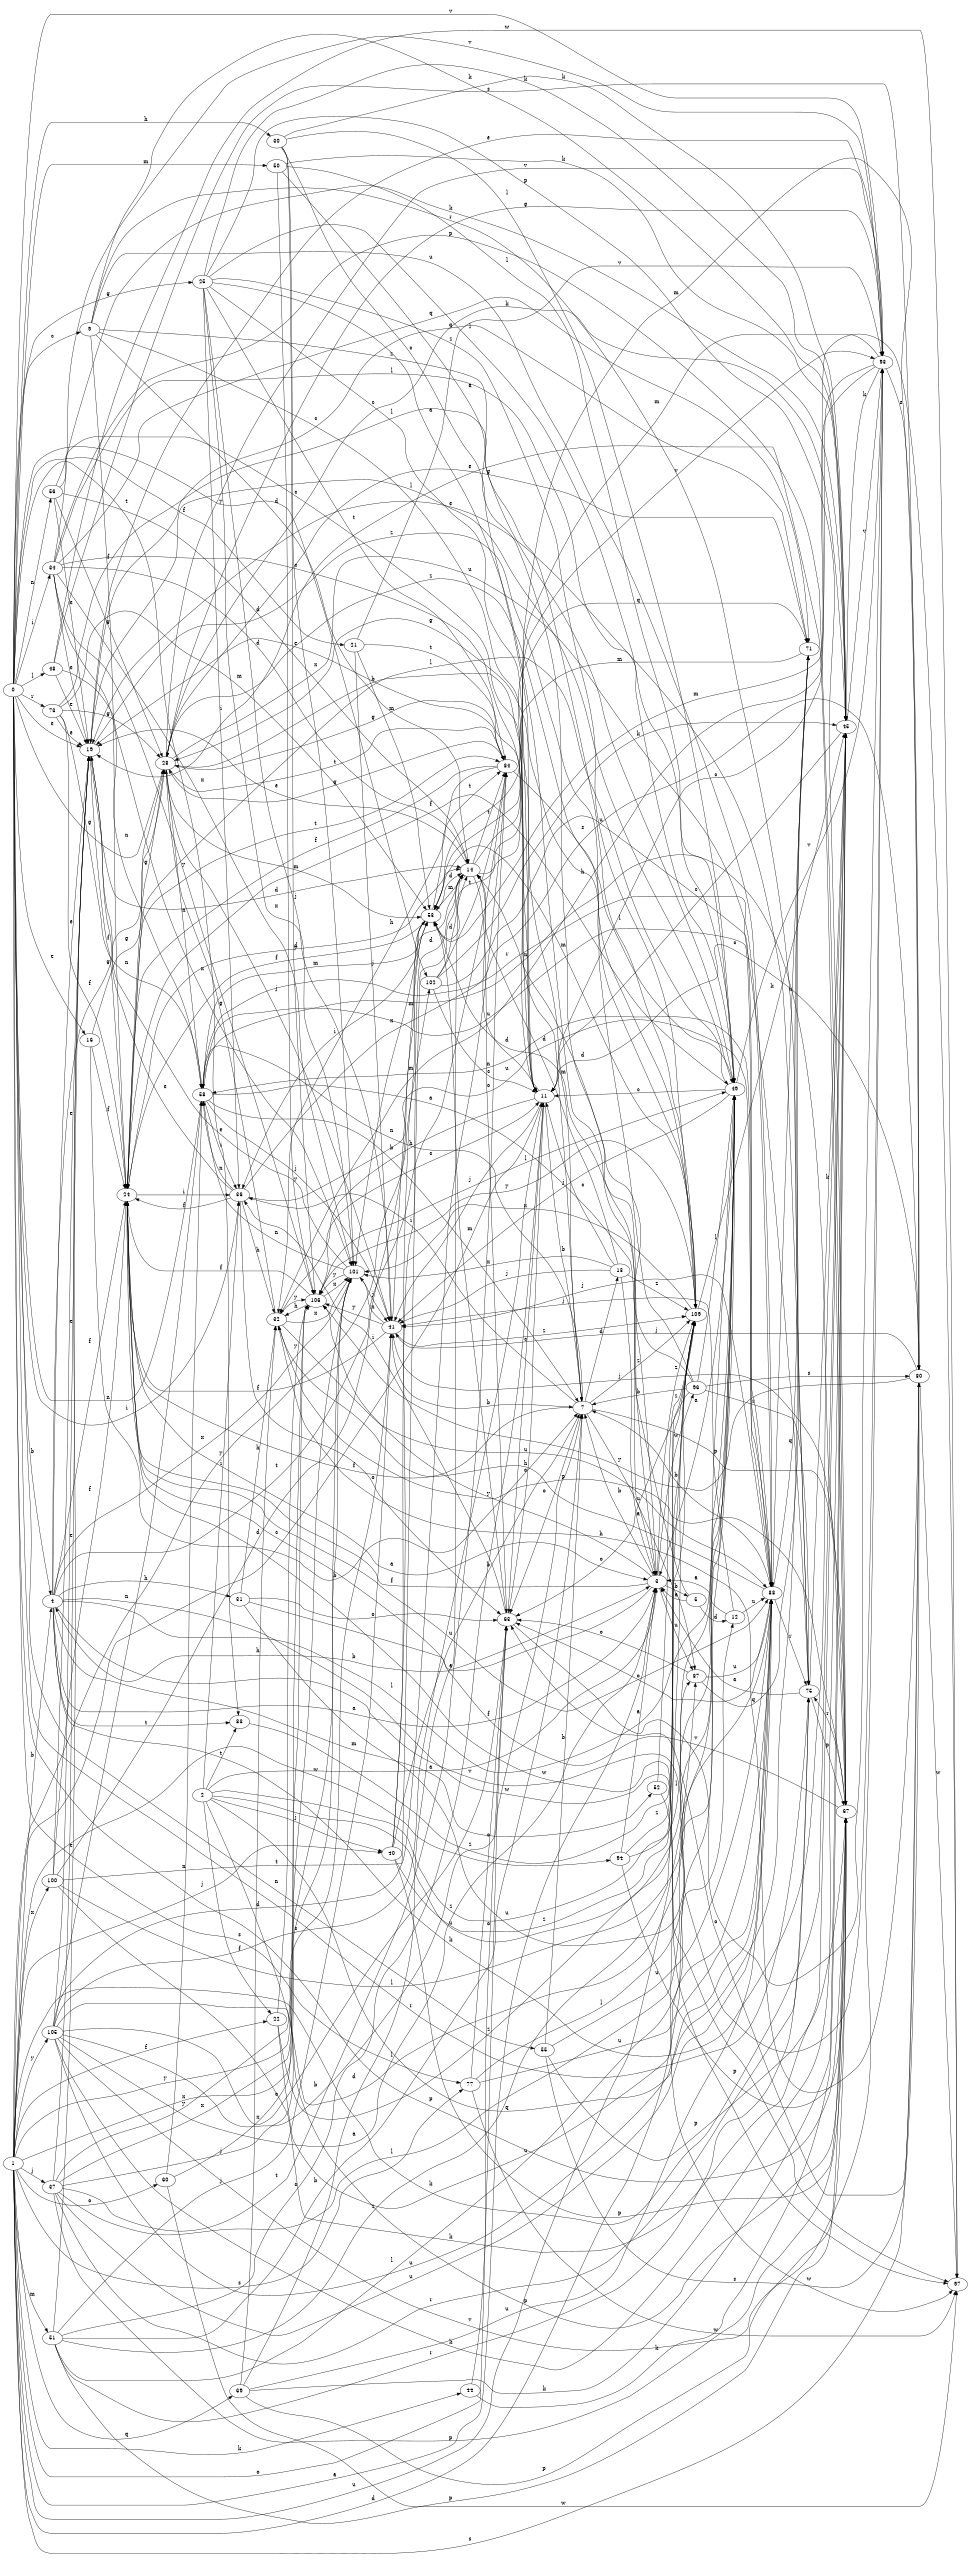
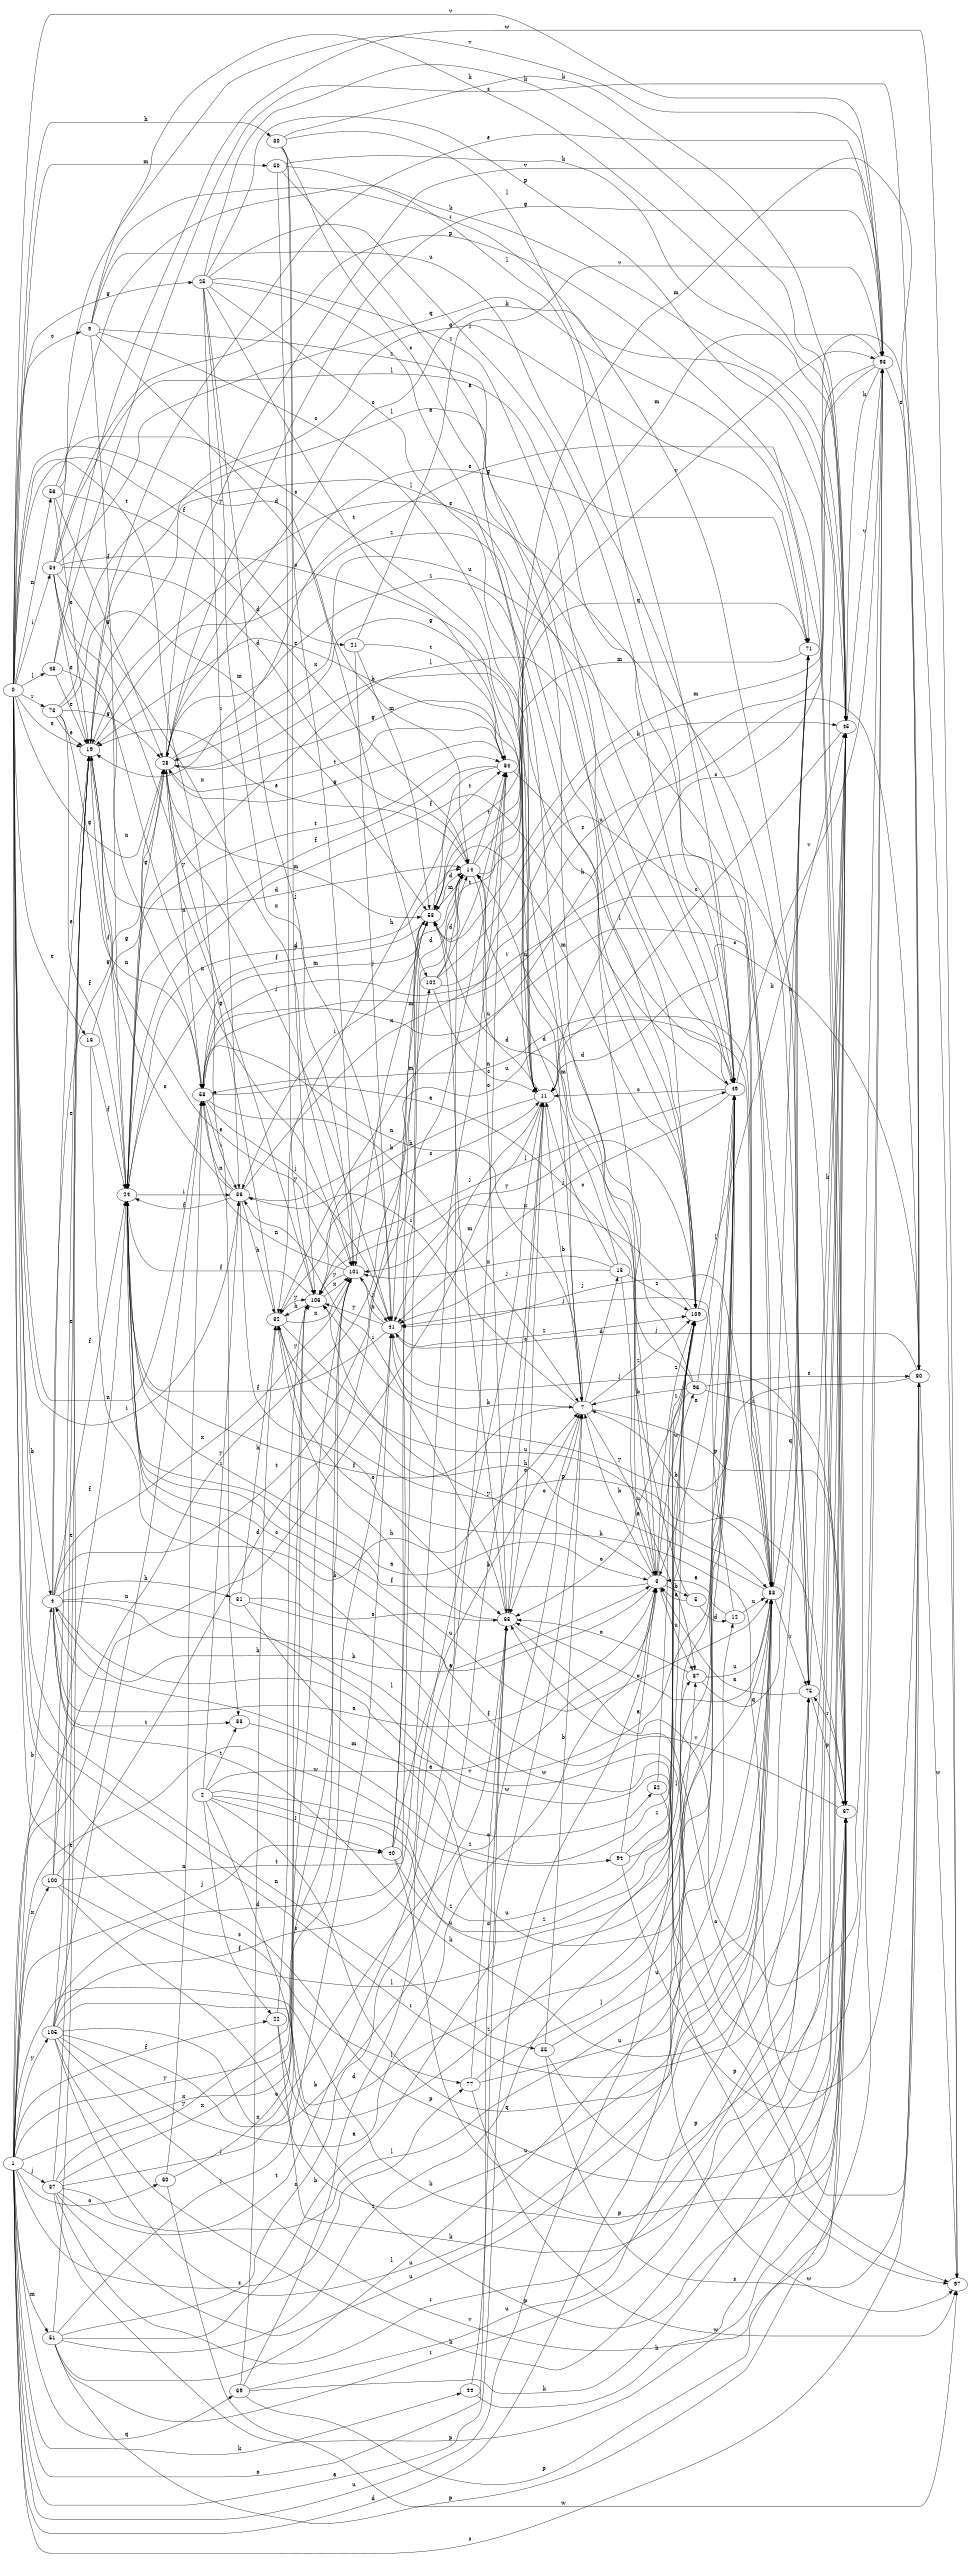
edge "63" -> "32": added, label "h"
